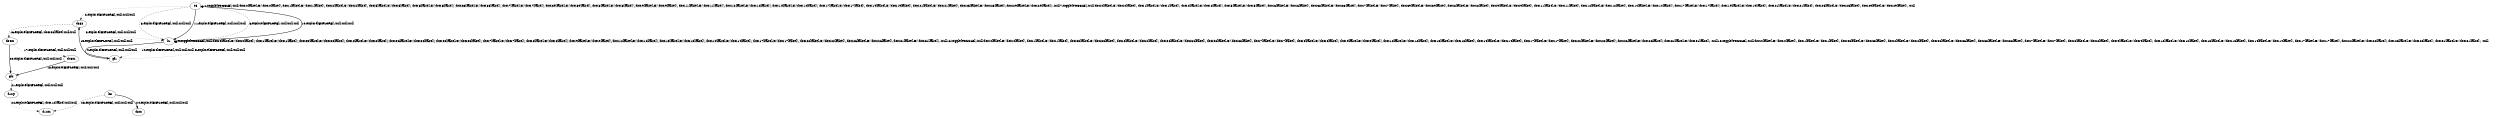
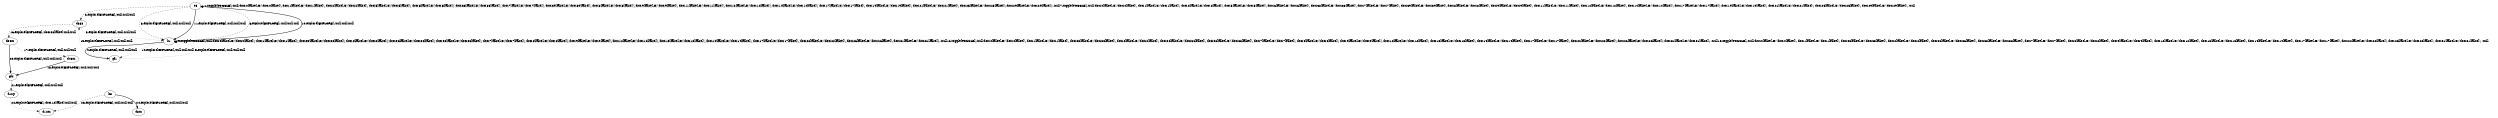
edge "b5" -> "d38p": style dotted -> dashed
edge "gf1" -> "d38p": style bold -> dotted
